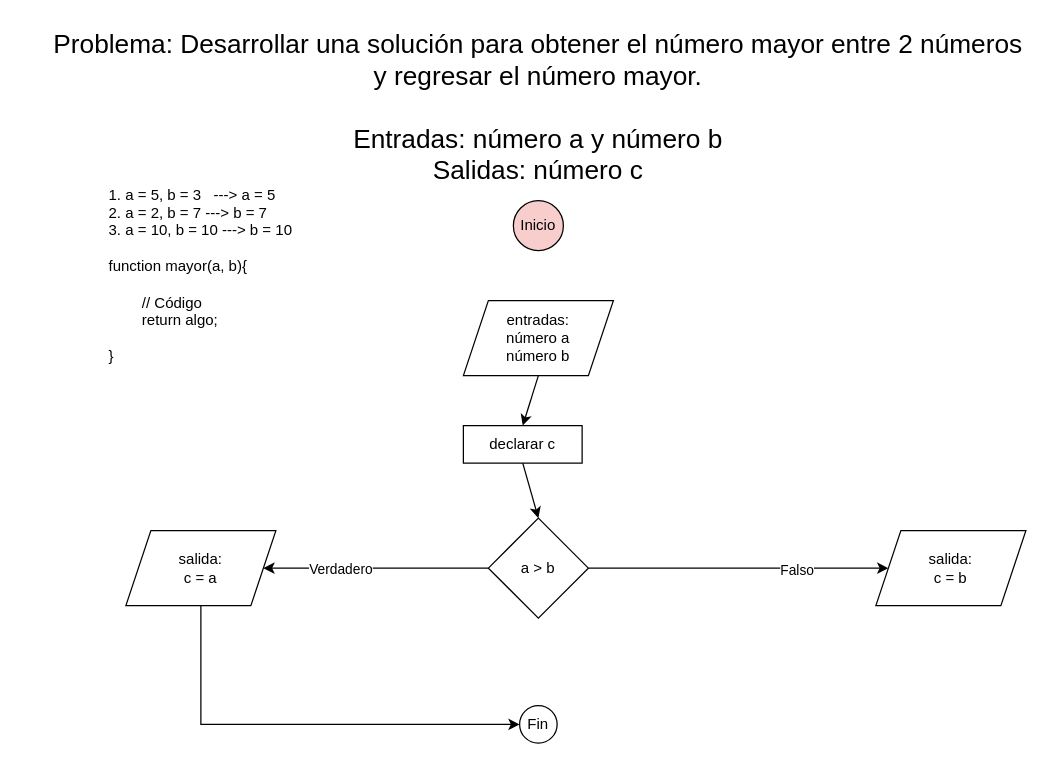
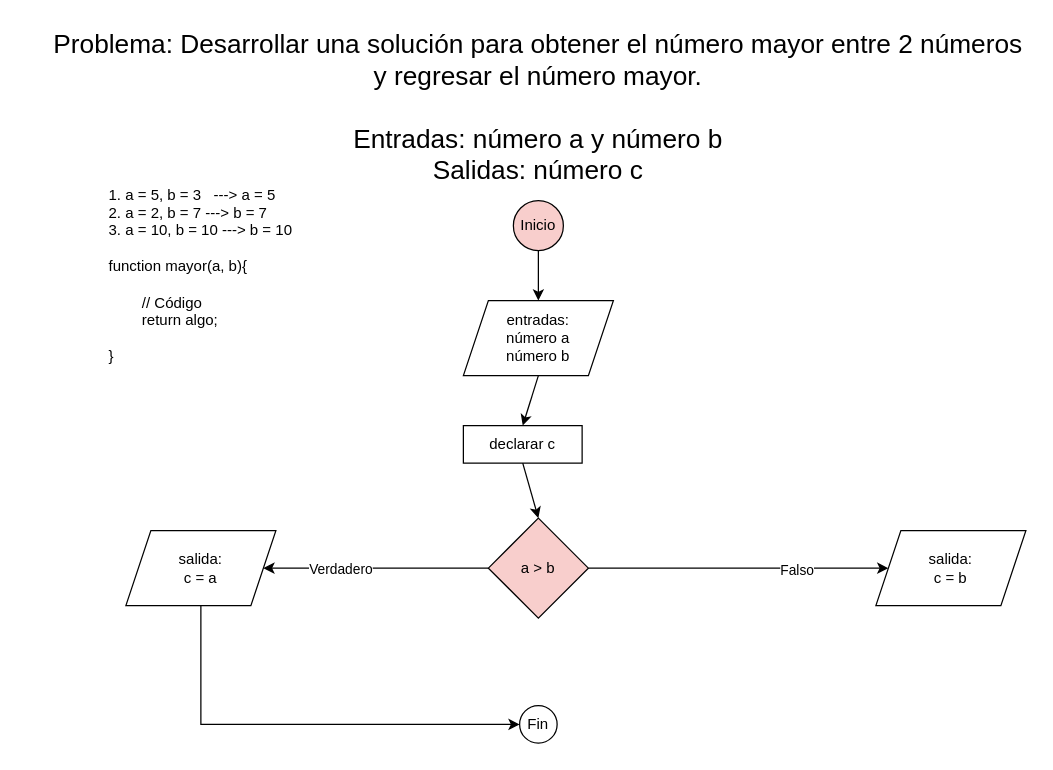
edge "Inicio" -> "entradas: número a número b": added
node "a > b": fillcolor #ffffff -> #f8cecc
